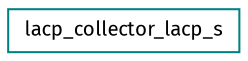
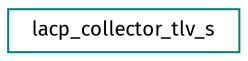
node "lacp_collector_lacp_s": label "lacp_collector_lacp_s" -> "lacp_collector_tlv_s"
